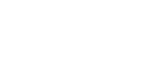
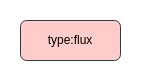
node "type:flux": added
